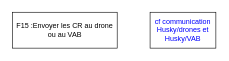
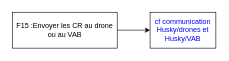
edge "F15 :Envoyer les CR au drone ou au VAB" -> "cf communication Husky/drones et Husky/VAB": added
